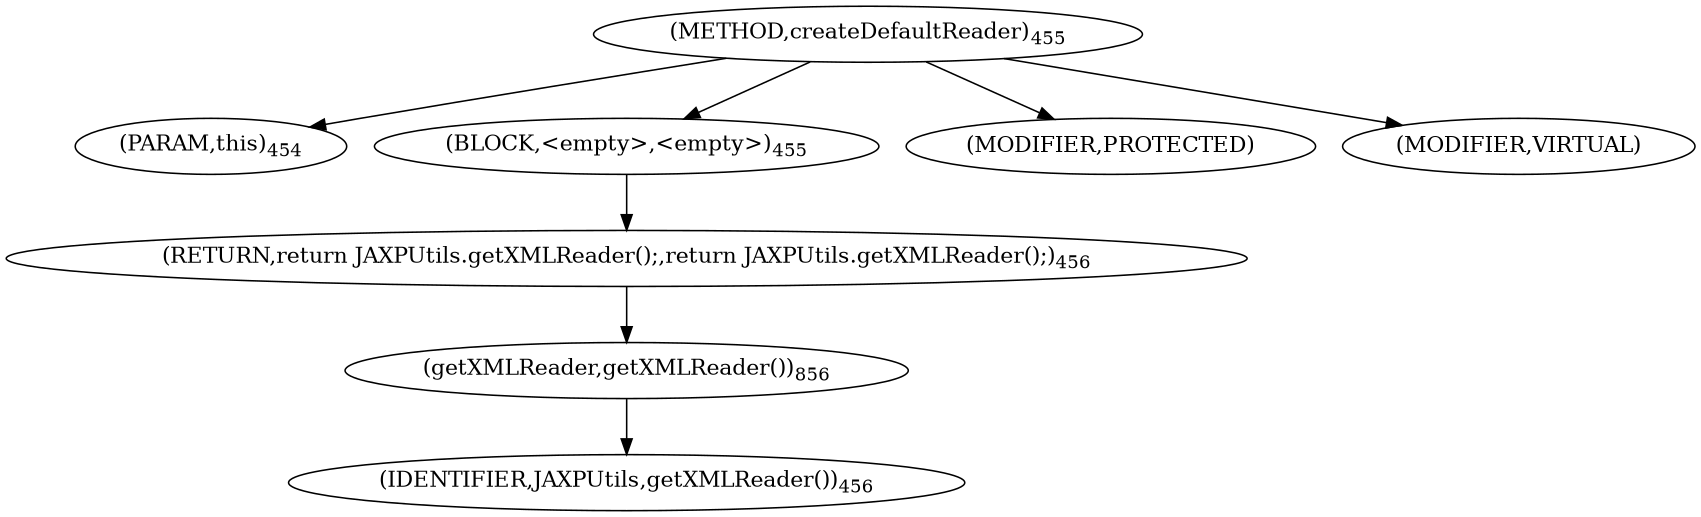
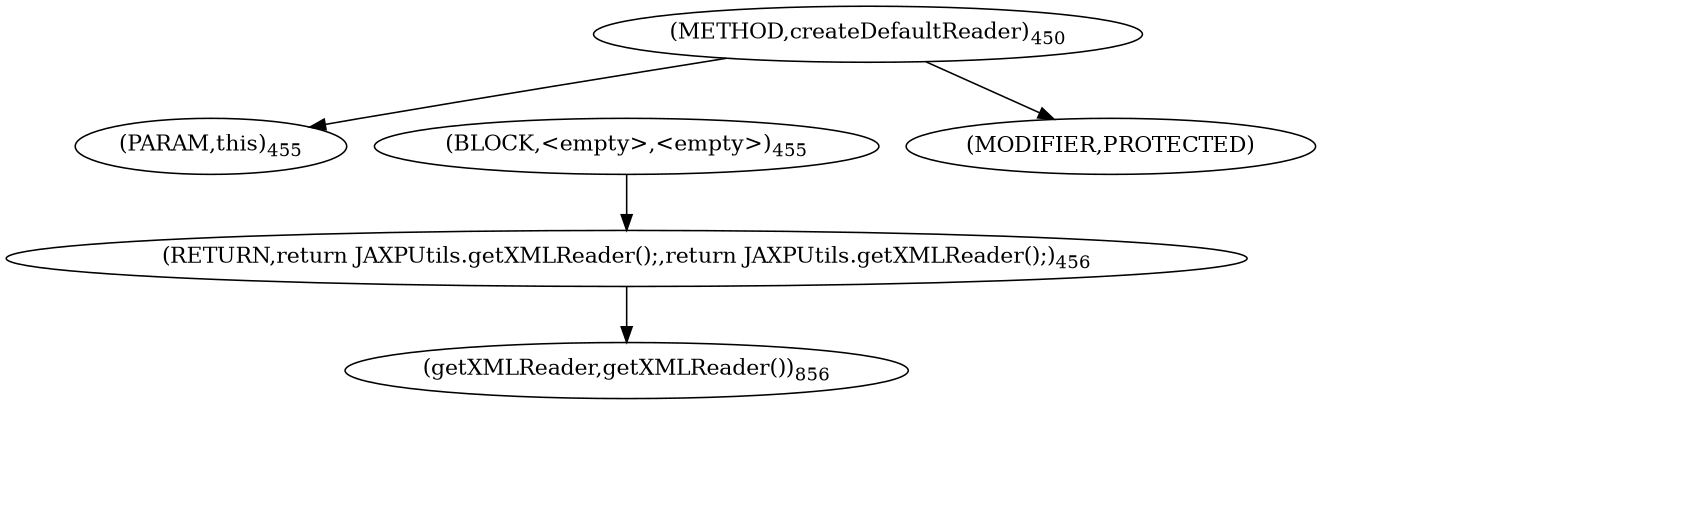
node "(METHOD,createDefaultReader)": text "455" -> "450"
edge "(METHOD,createDefaultReader)" -> "(BLOCK,<empty>,<empty>)": removed
node "(PARAM,this)": text "454" -> "455"
node "(MODIFIER,VIRTUAL)": removed
node "(IDENTIFIER,JAXPUtils,getXMLReader())": removed
